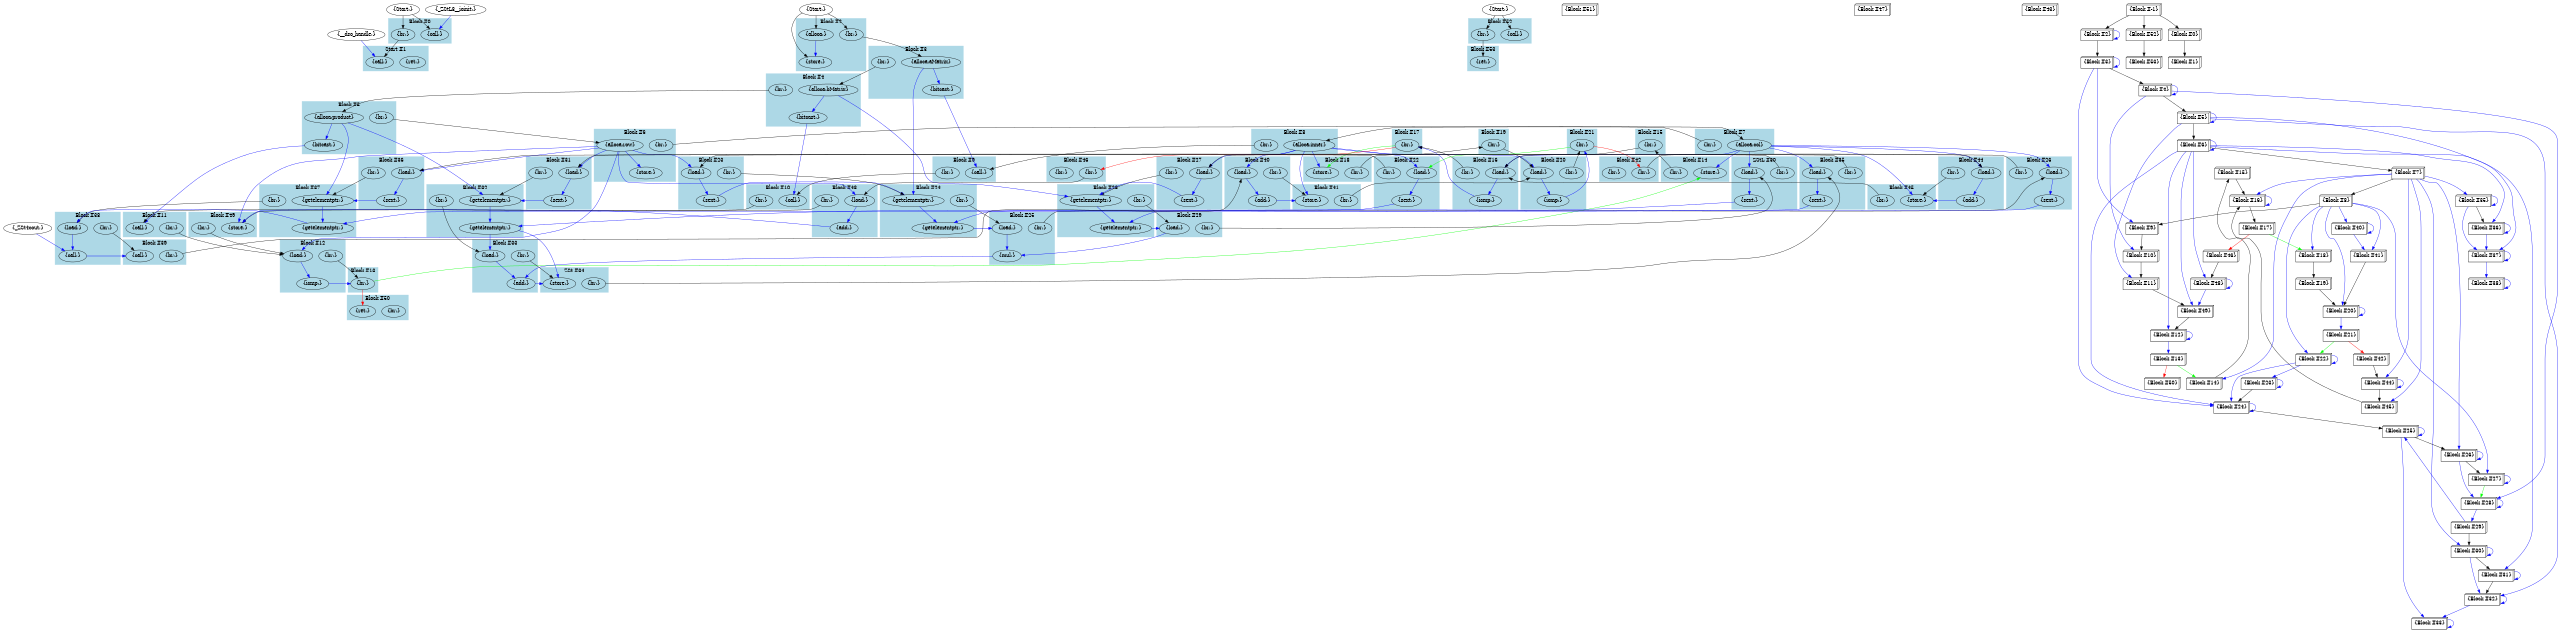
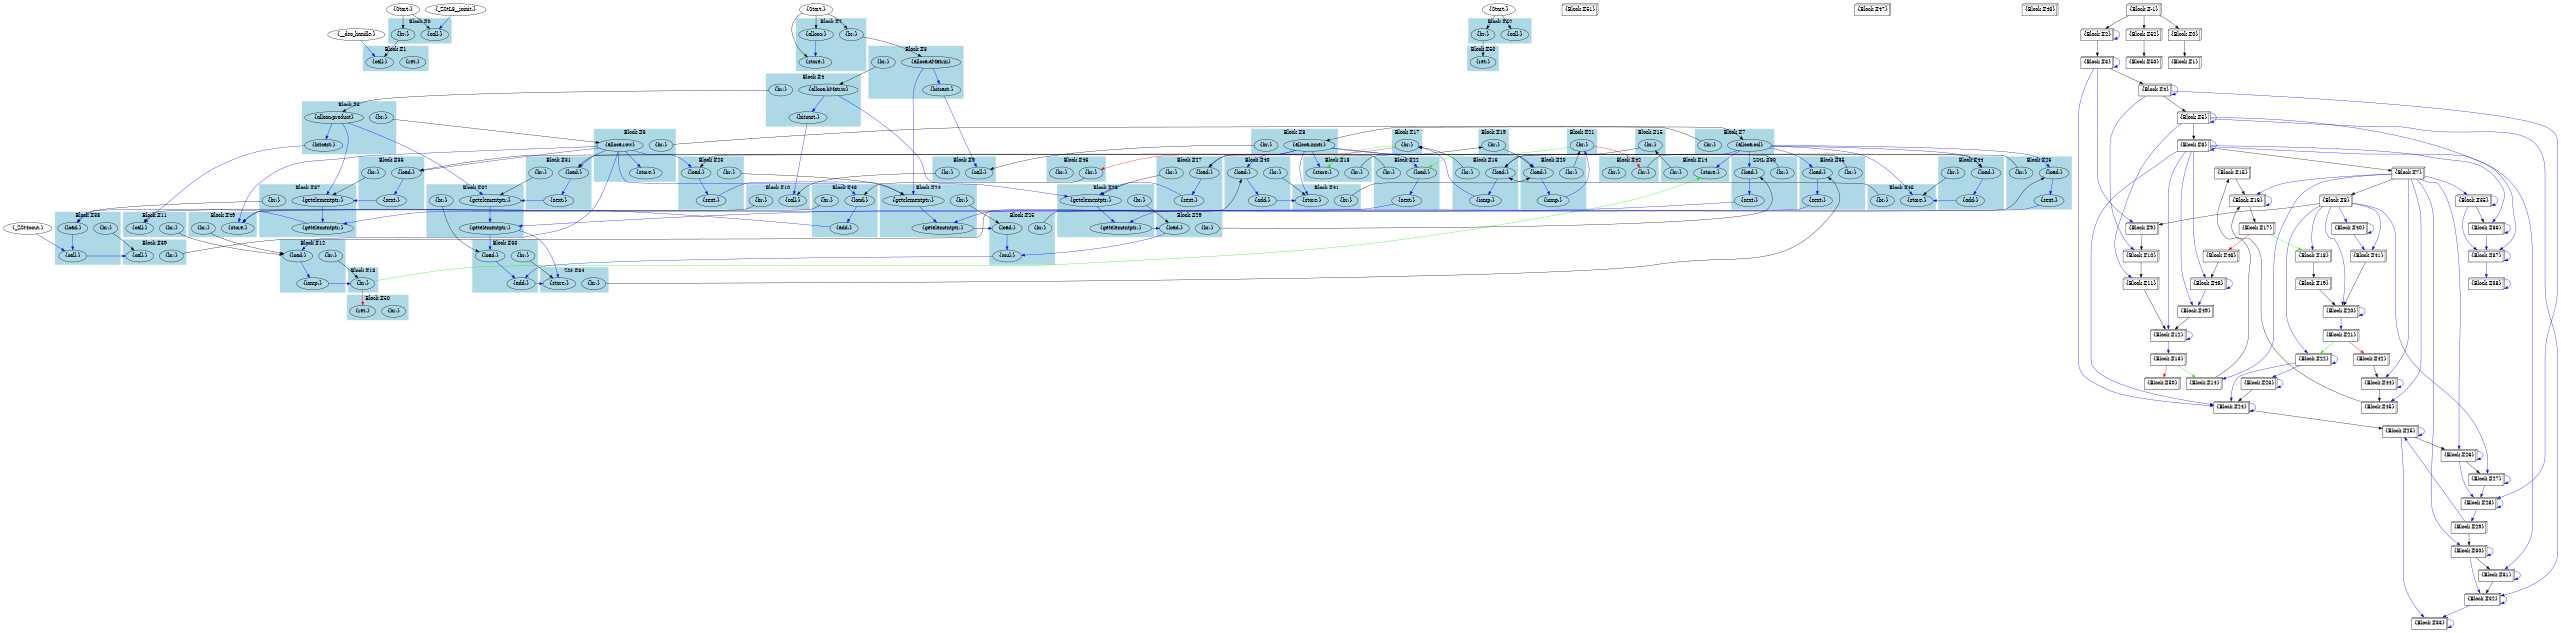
cluster "Start #1": label "Start #1" -> "Block #1"
edge "{Block #11}" -> "{Block #49}": now "{Block #11}" -> "{Block #12}"
edge "{Block #27}" -> "{Block #28}": color green -> blue
